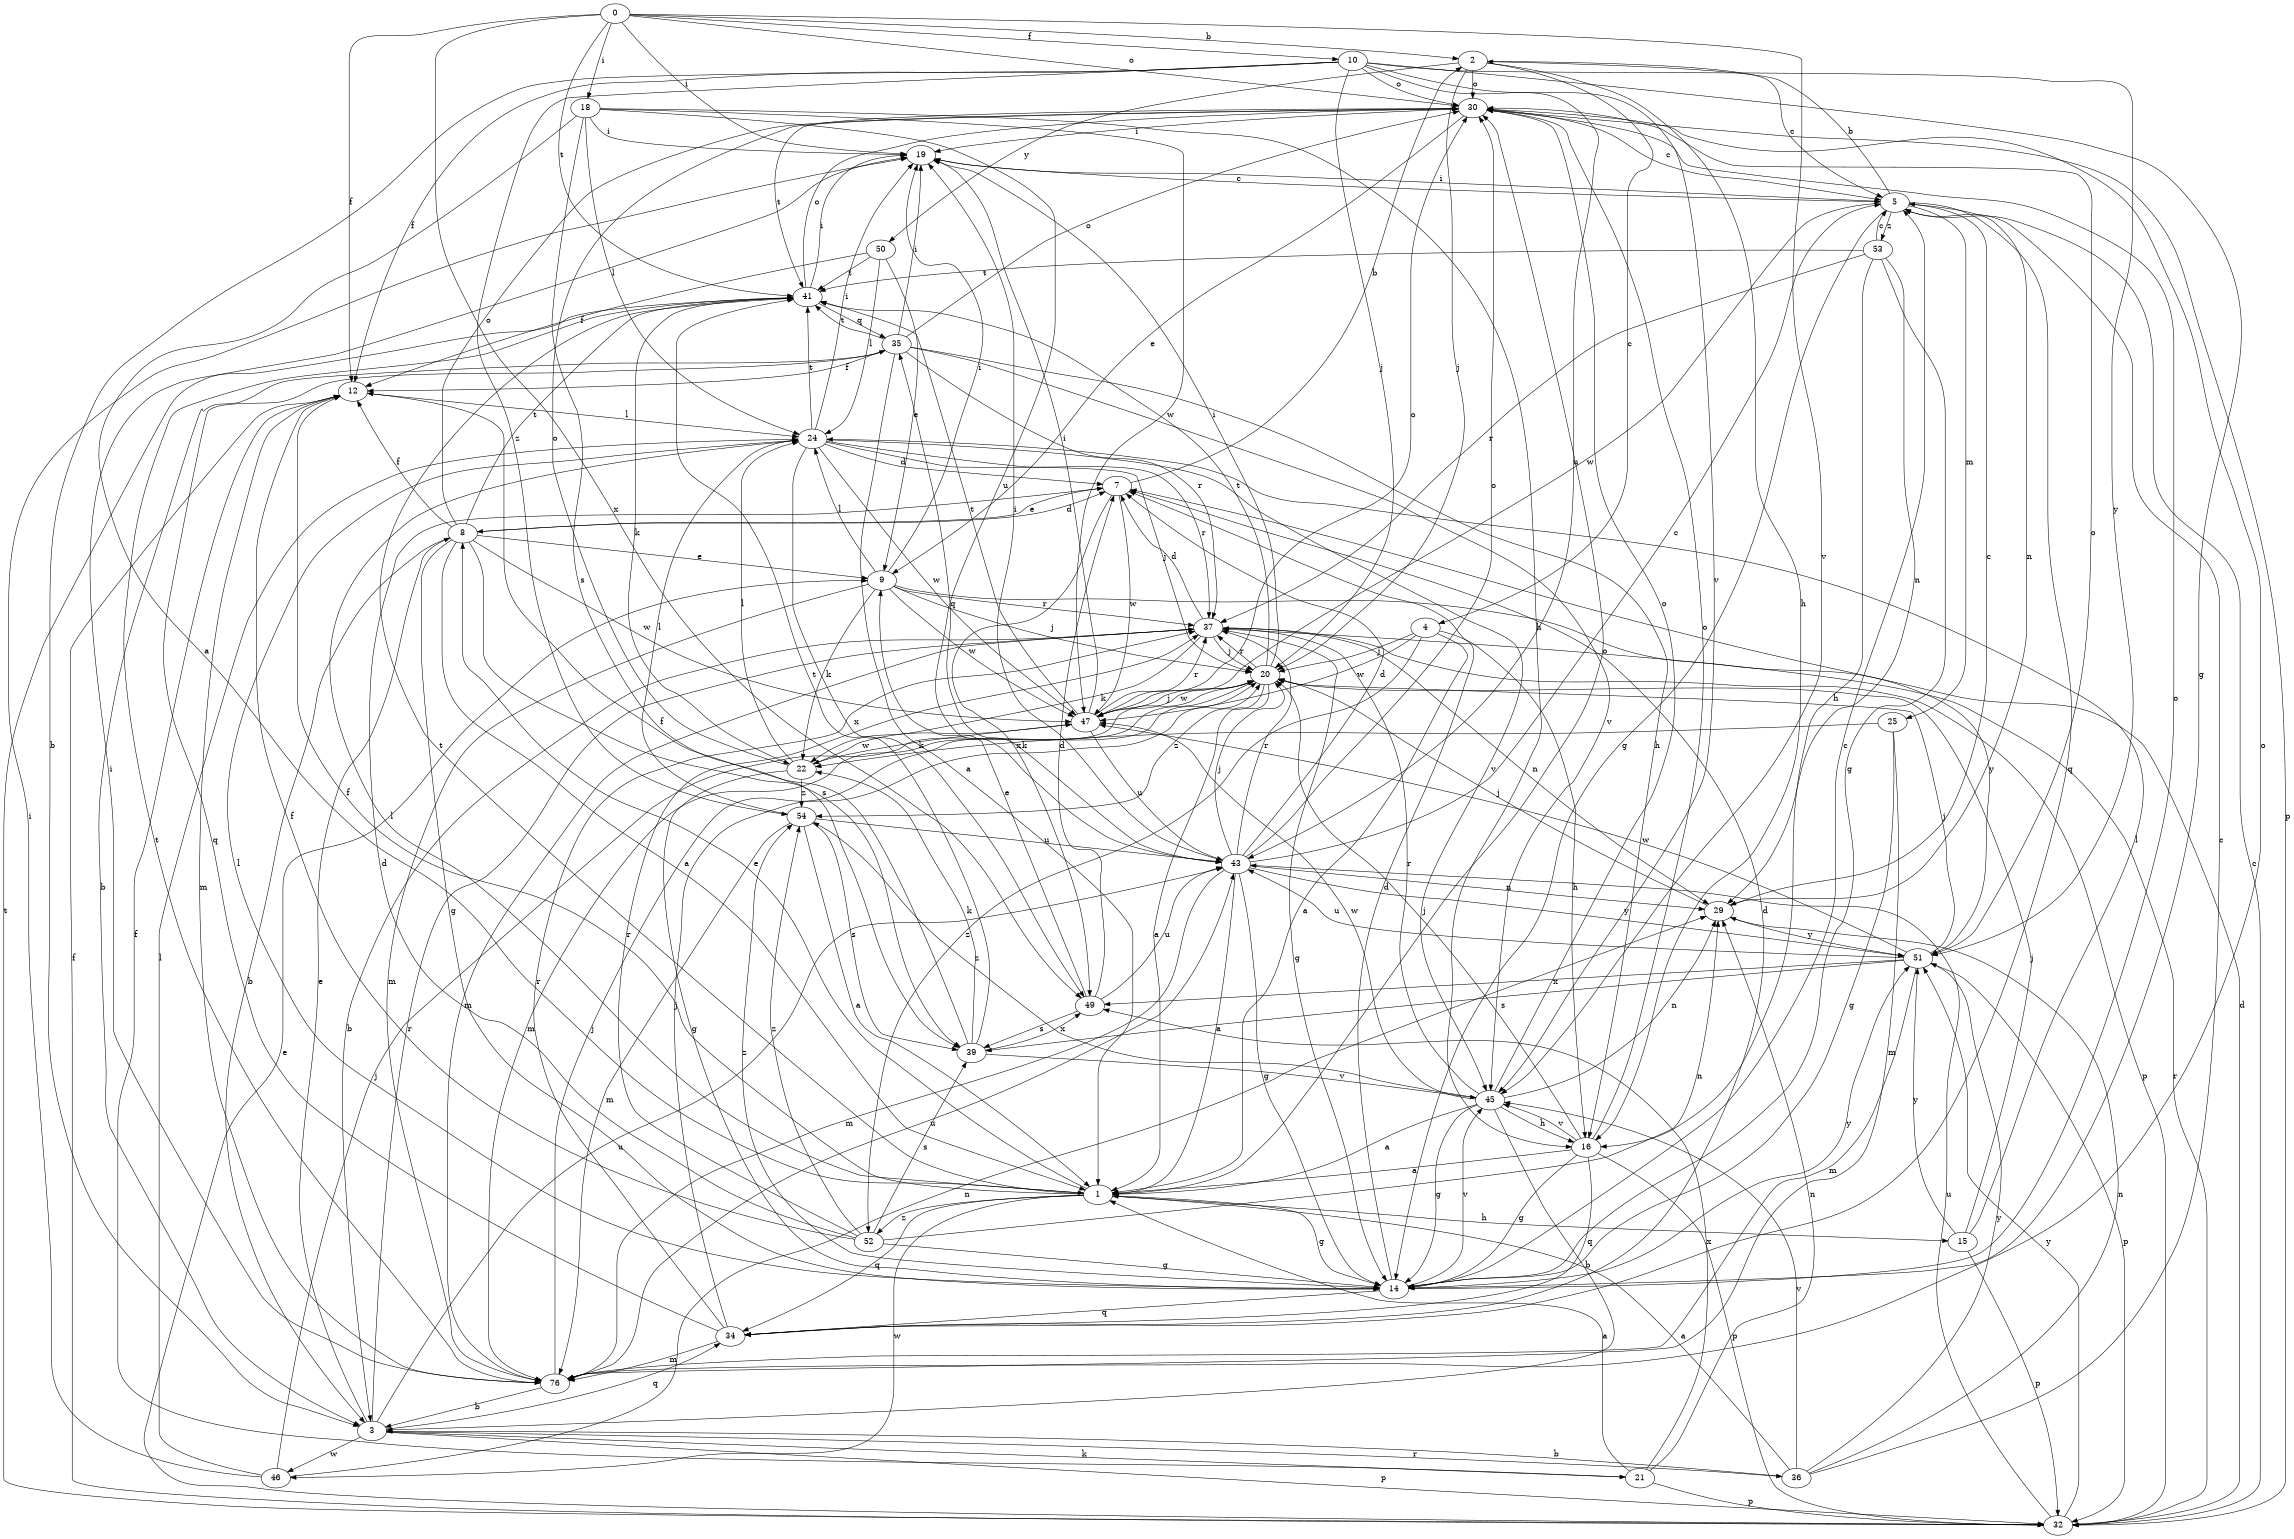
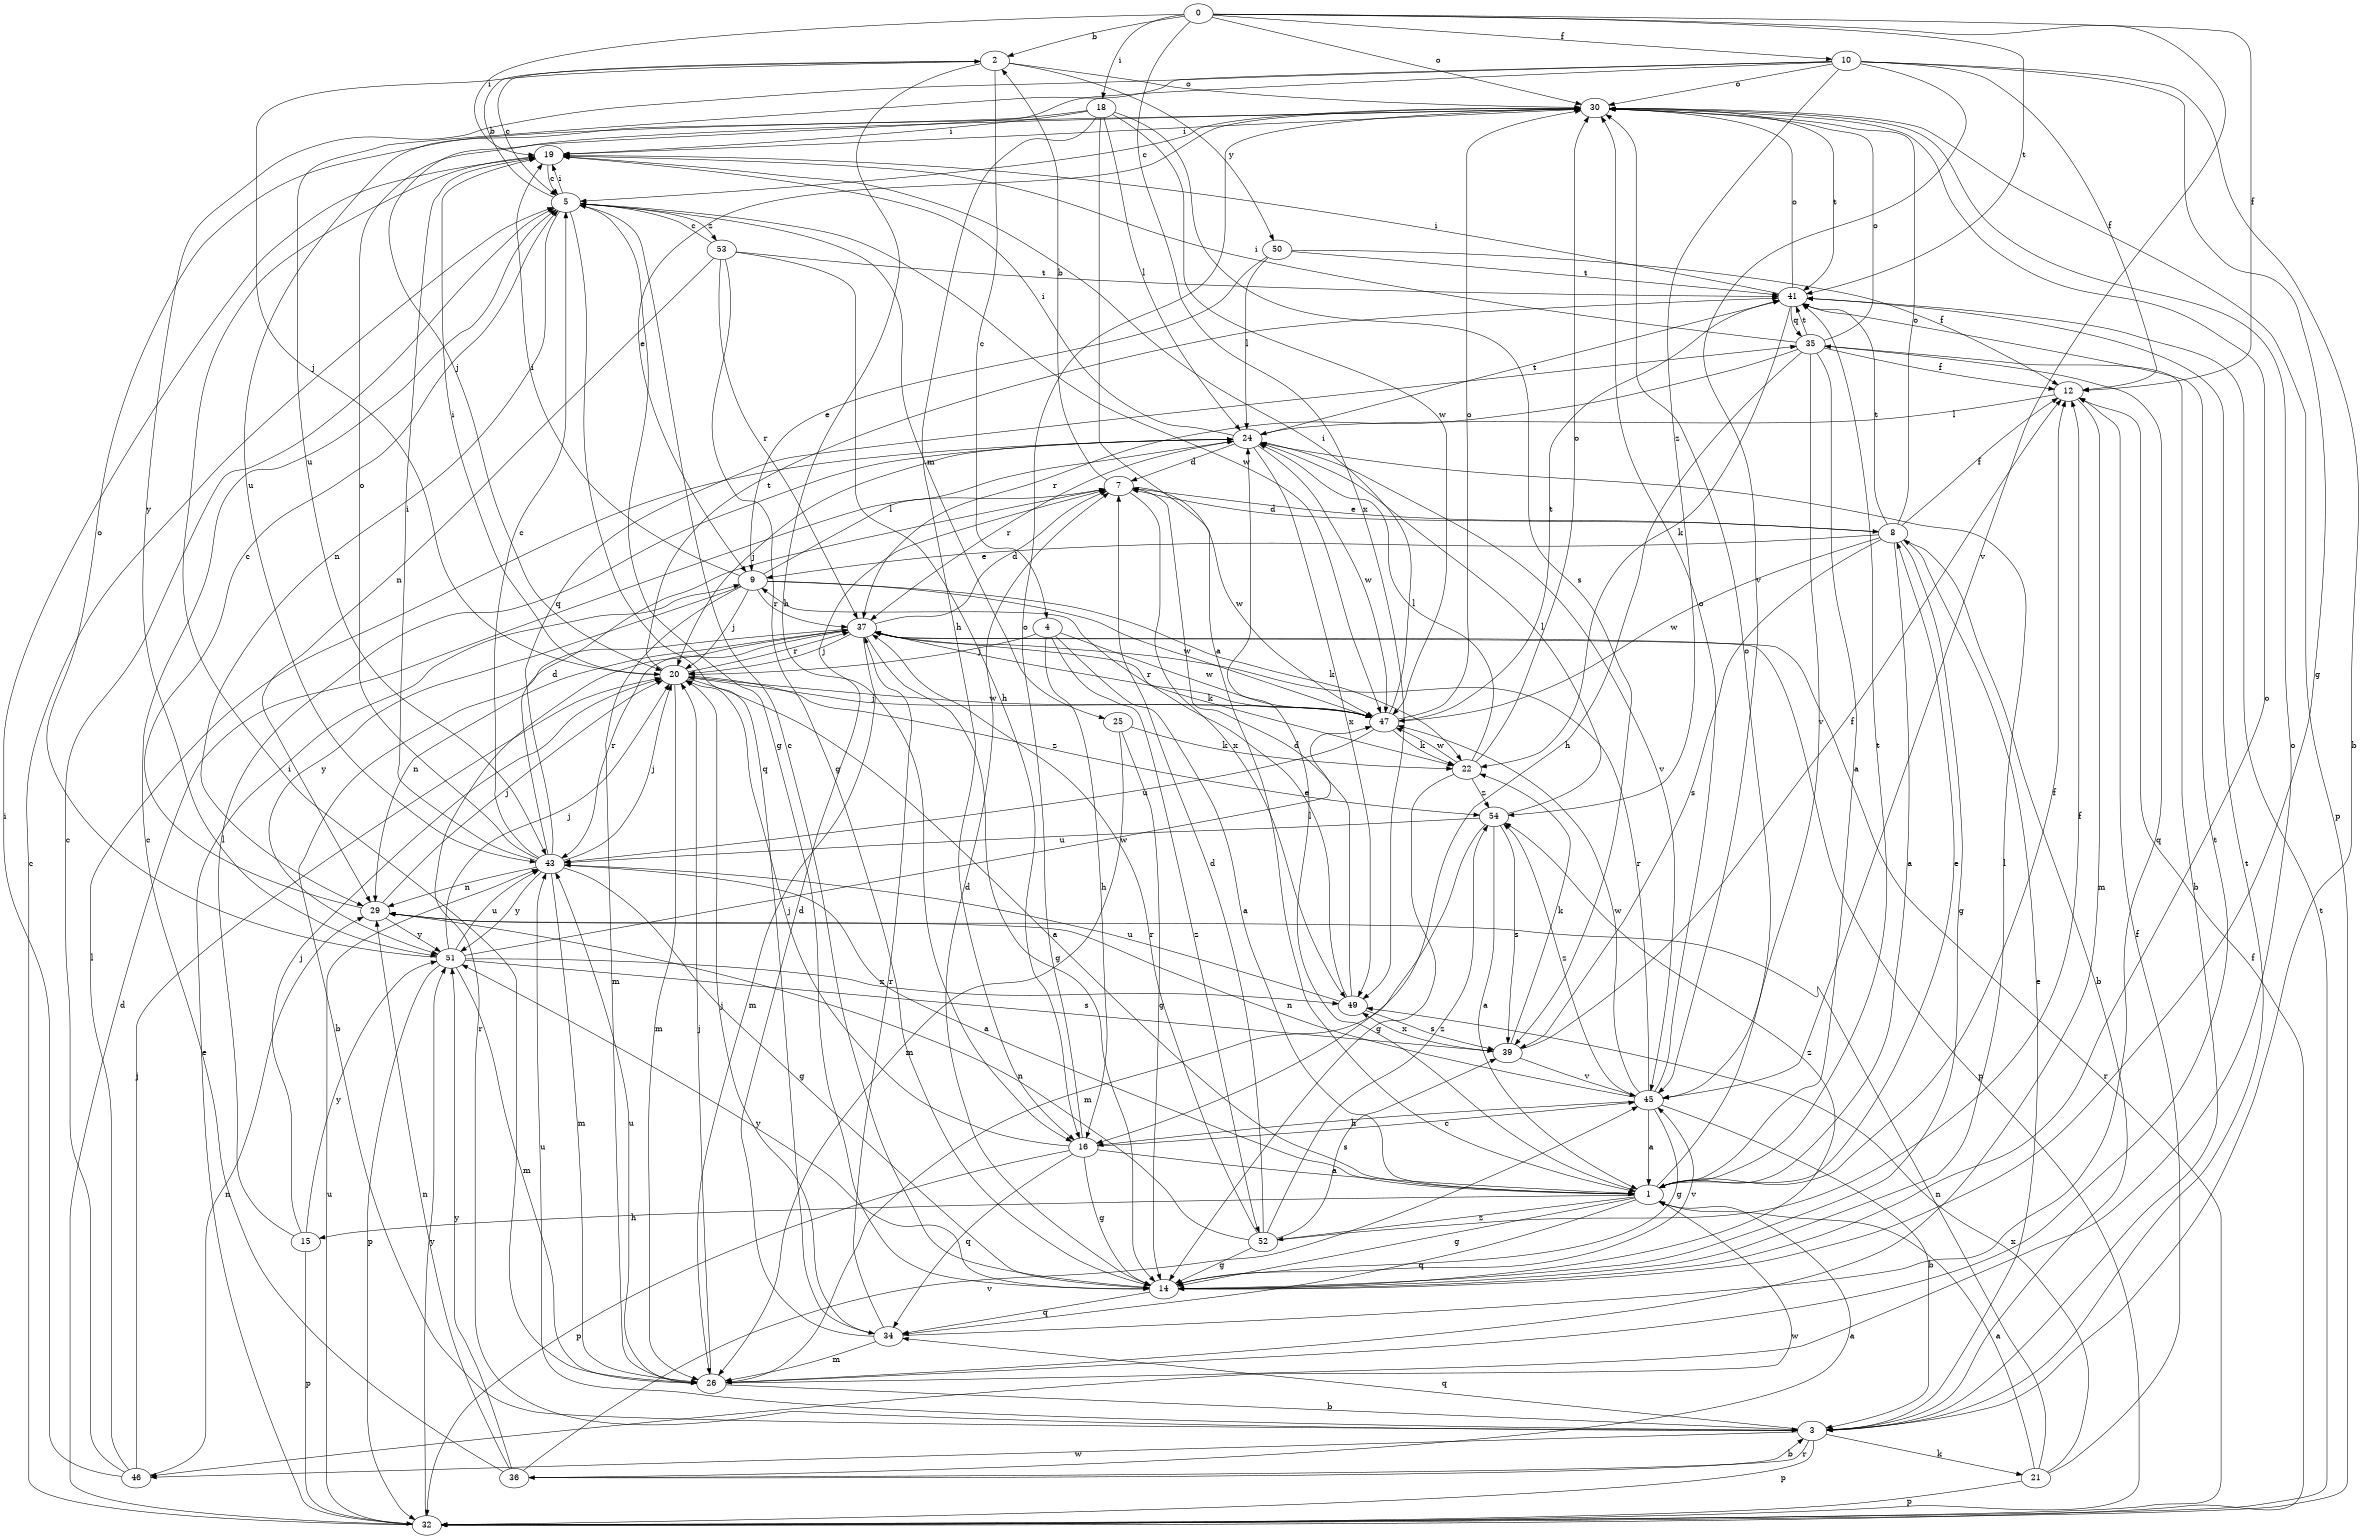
edge "39" -> "41": now "3" -> "41"
edge "43" -> "37": reversed
edge "46" -> "5": added, label "c"
edge "16" -> "45": label "v" -> "c"
node "76": label "76" -> "26"
